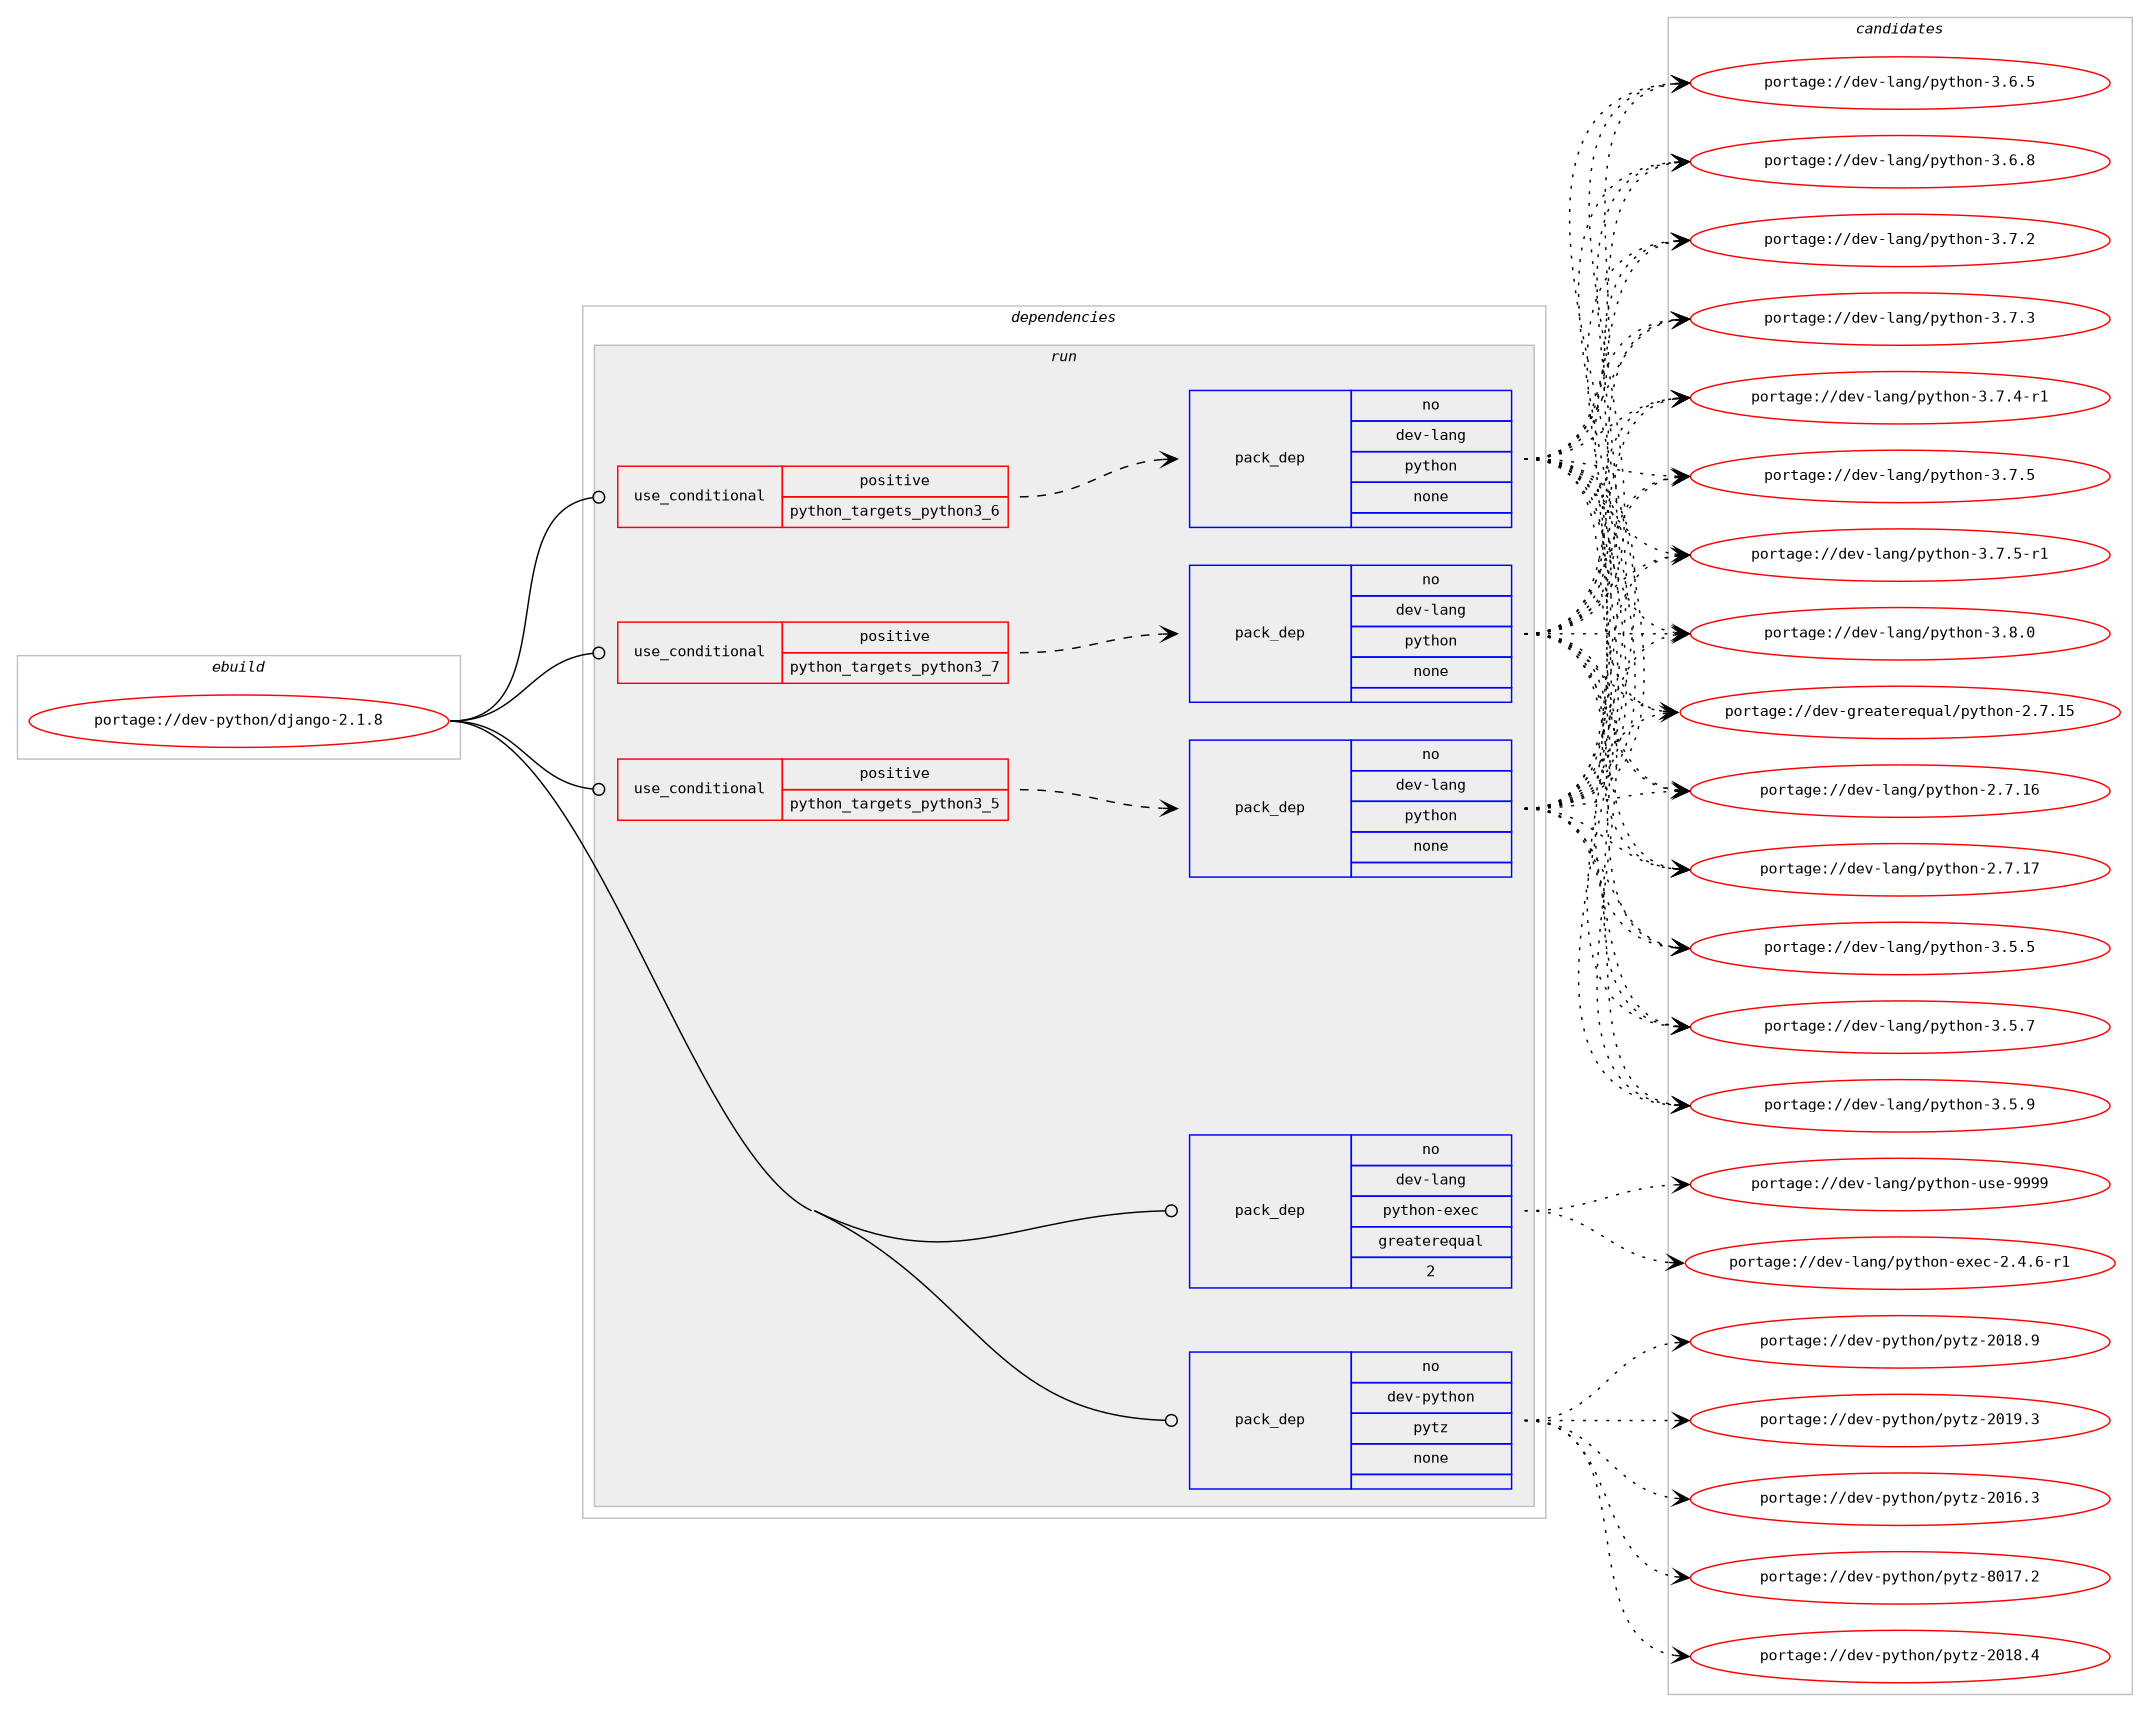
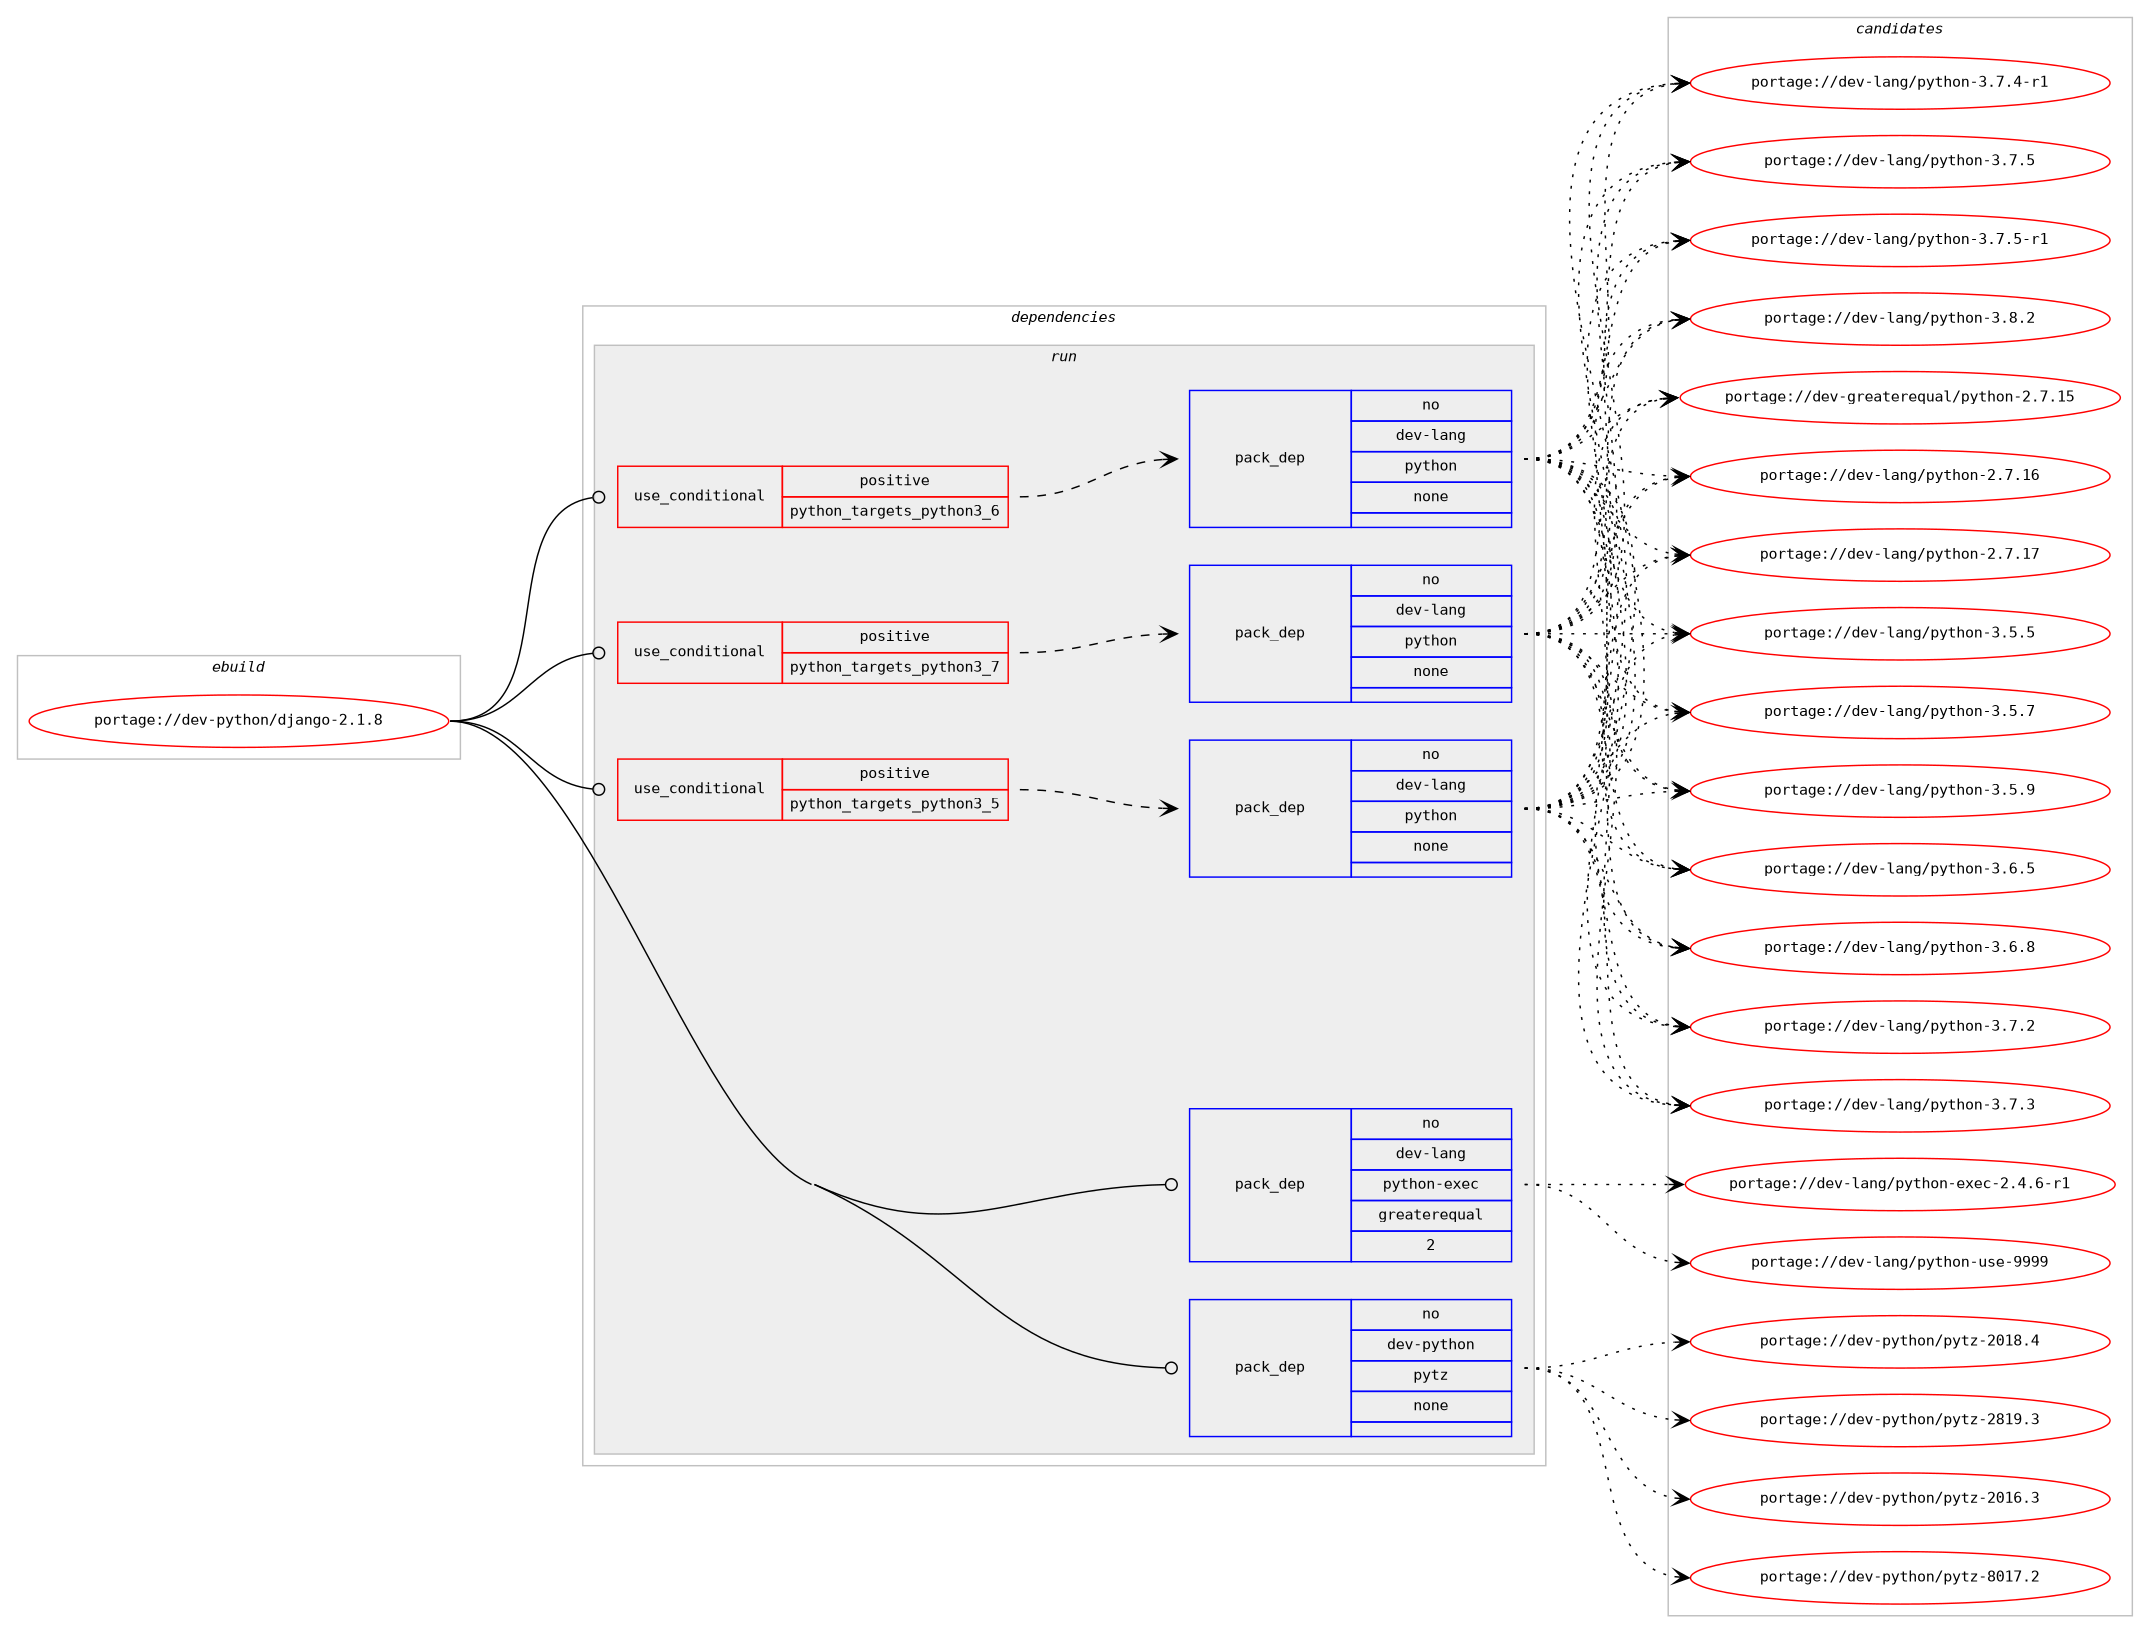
node "portage://dev-lang/python-3.8.0": label "portage://dev-lang/python-3.8.0" -> "portage://dev-lang/python-3.8.2"
node "portage://dev-python/pytz-2018.9": removed
node "portage://dev-python/pytz-2019.3": label "portage://dev-python/pytz-2019.3" -> "portage://dev-python/pytz-2819.3"
